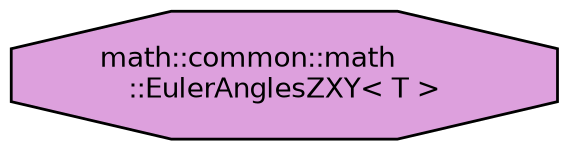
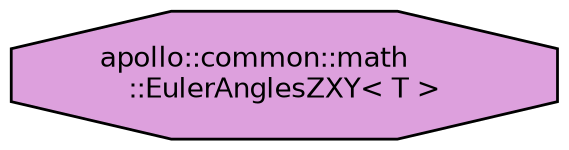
node "math::common::math ::EulerAnglesZXY< T >": label "math::common::math ::EulerAnglesZXY< T >" -> "apollo::common::math ::EulerAnglesZXY< T >"
